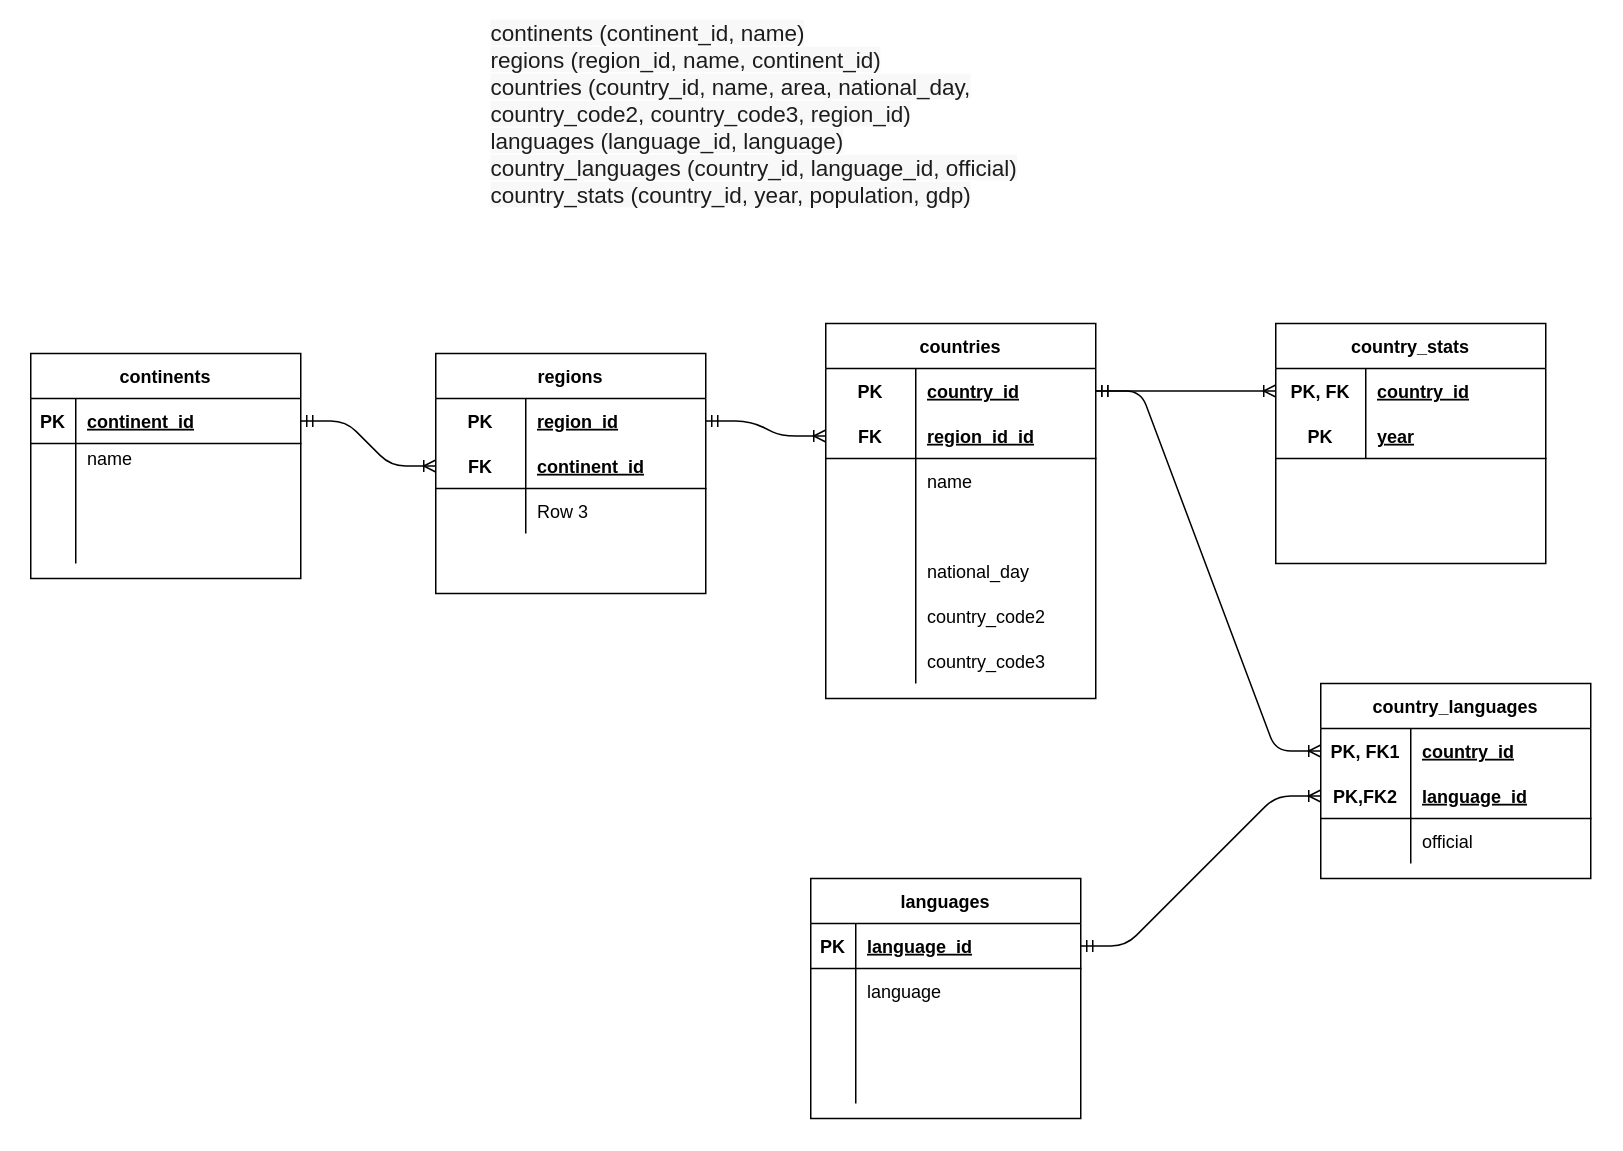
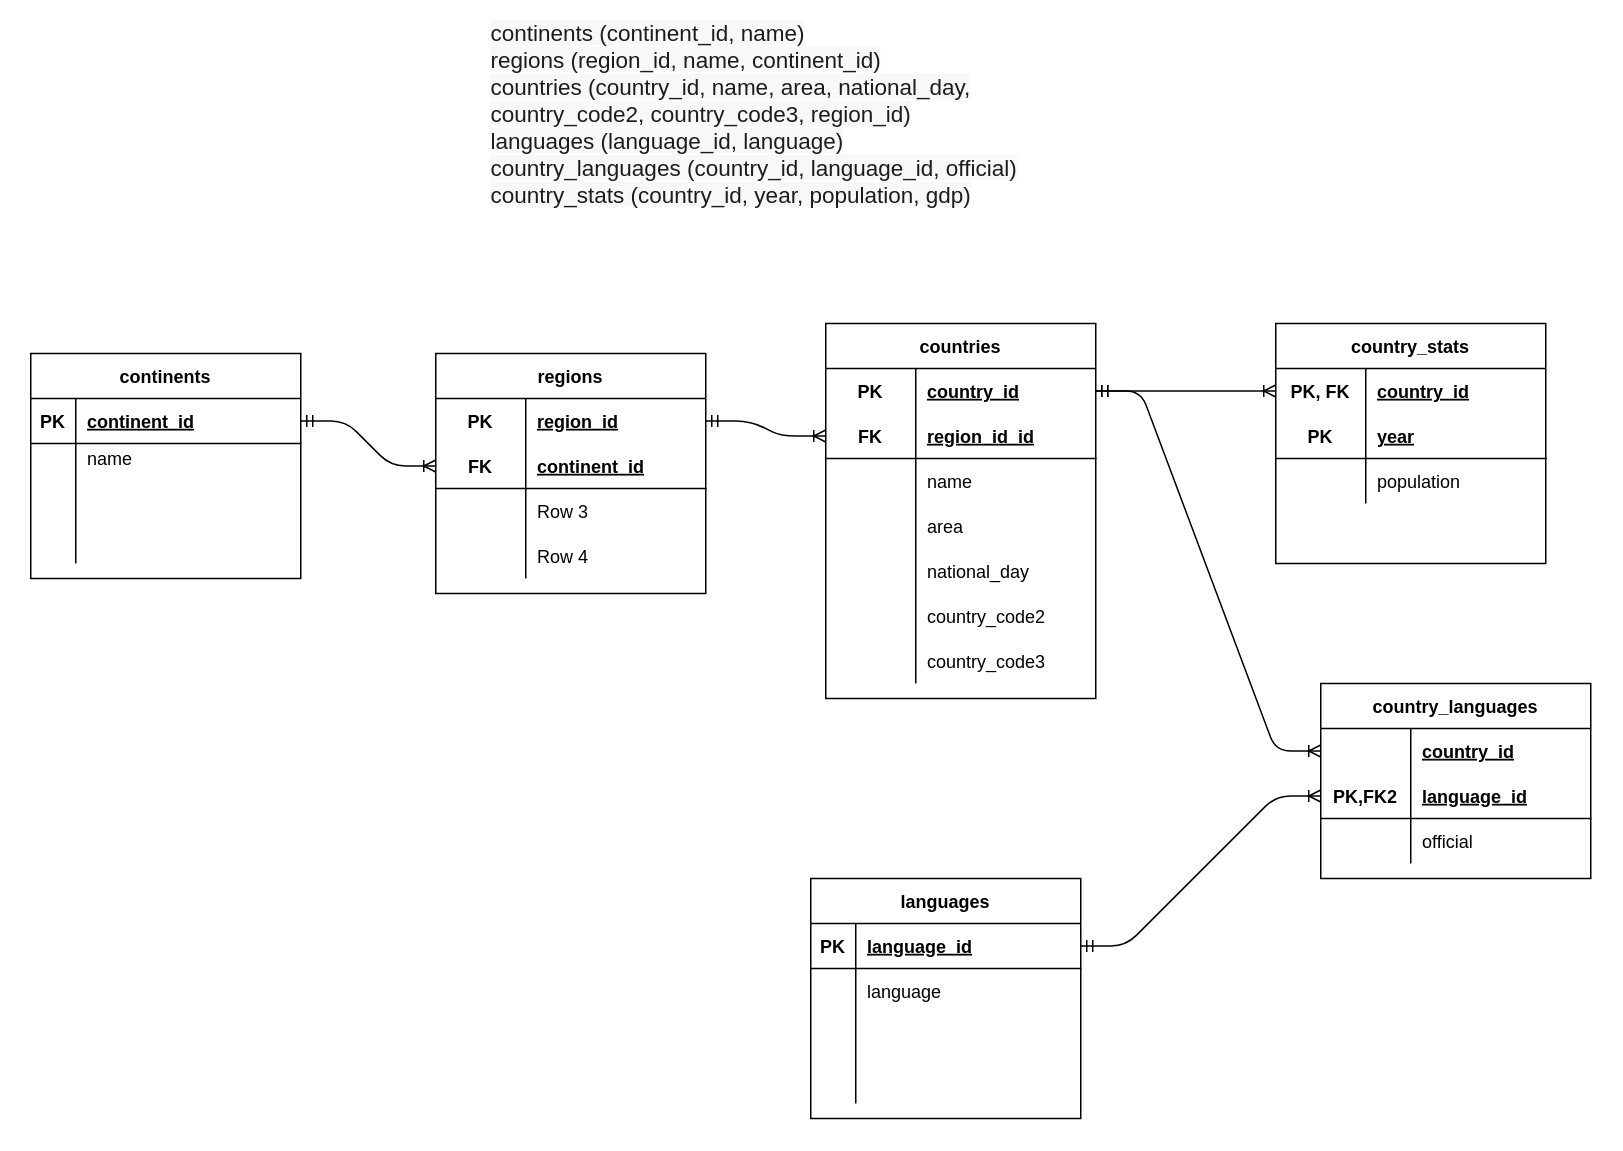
node "population": added
node "area": added
node "Row 4": added
node "PK, FK1": removed
